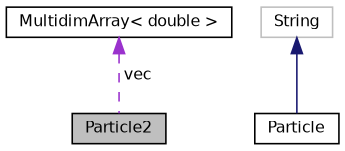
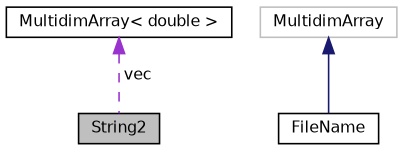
node "String": label "String" -> "MultidimArray"
node "Particle2": label "Particle2" -> "String2"
node "Particle": label "Particle" -> "FileName"
